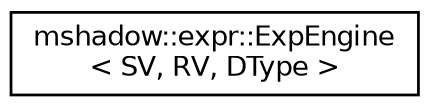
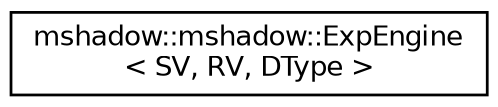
node "mshadow::expr::ExpEngine < SV, RV, DType >": label "mshadow::expr::ExpEngine < SV, RV, DType >" -> "mshadow::mshadow::ExpEngine < SV, RV, DType >"
